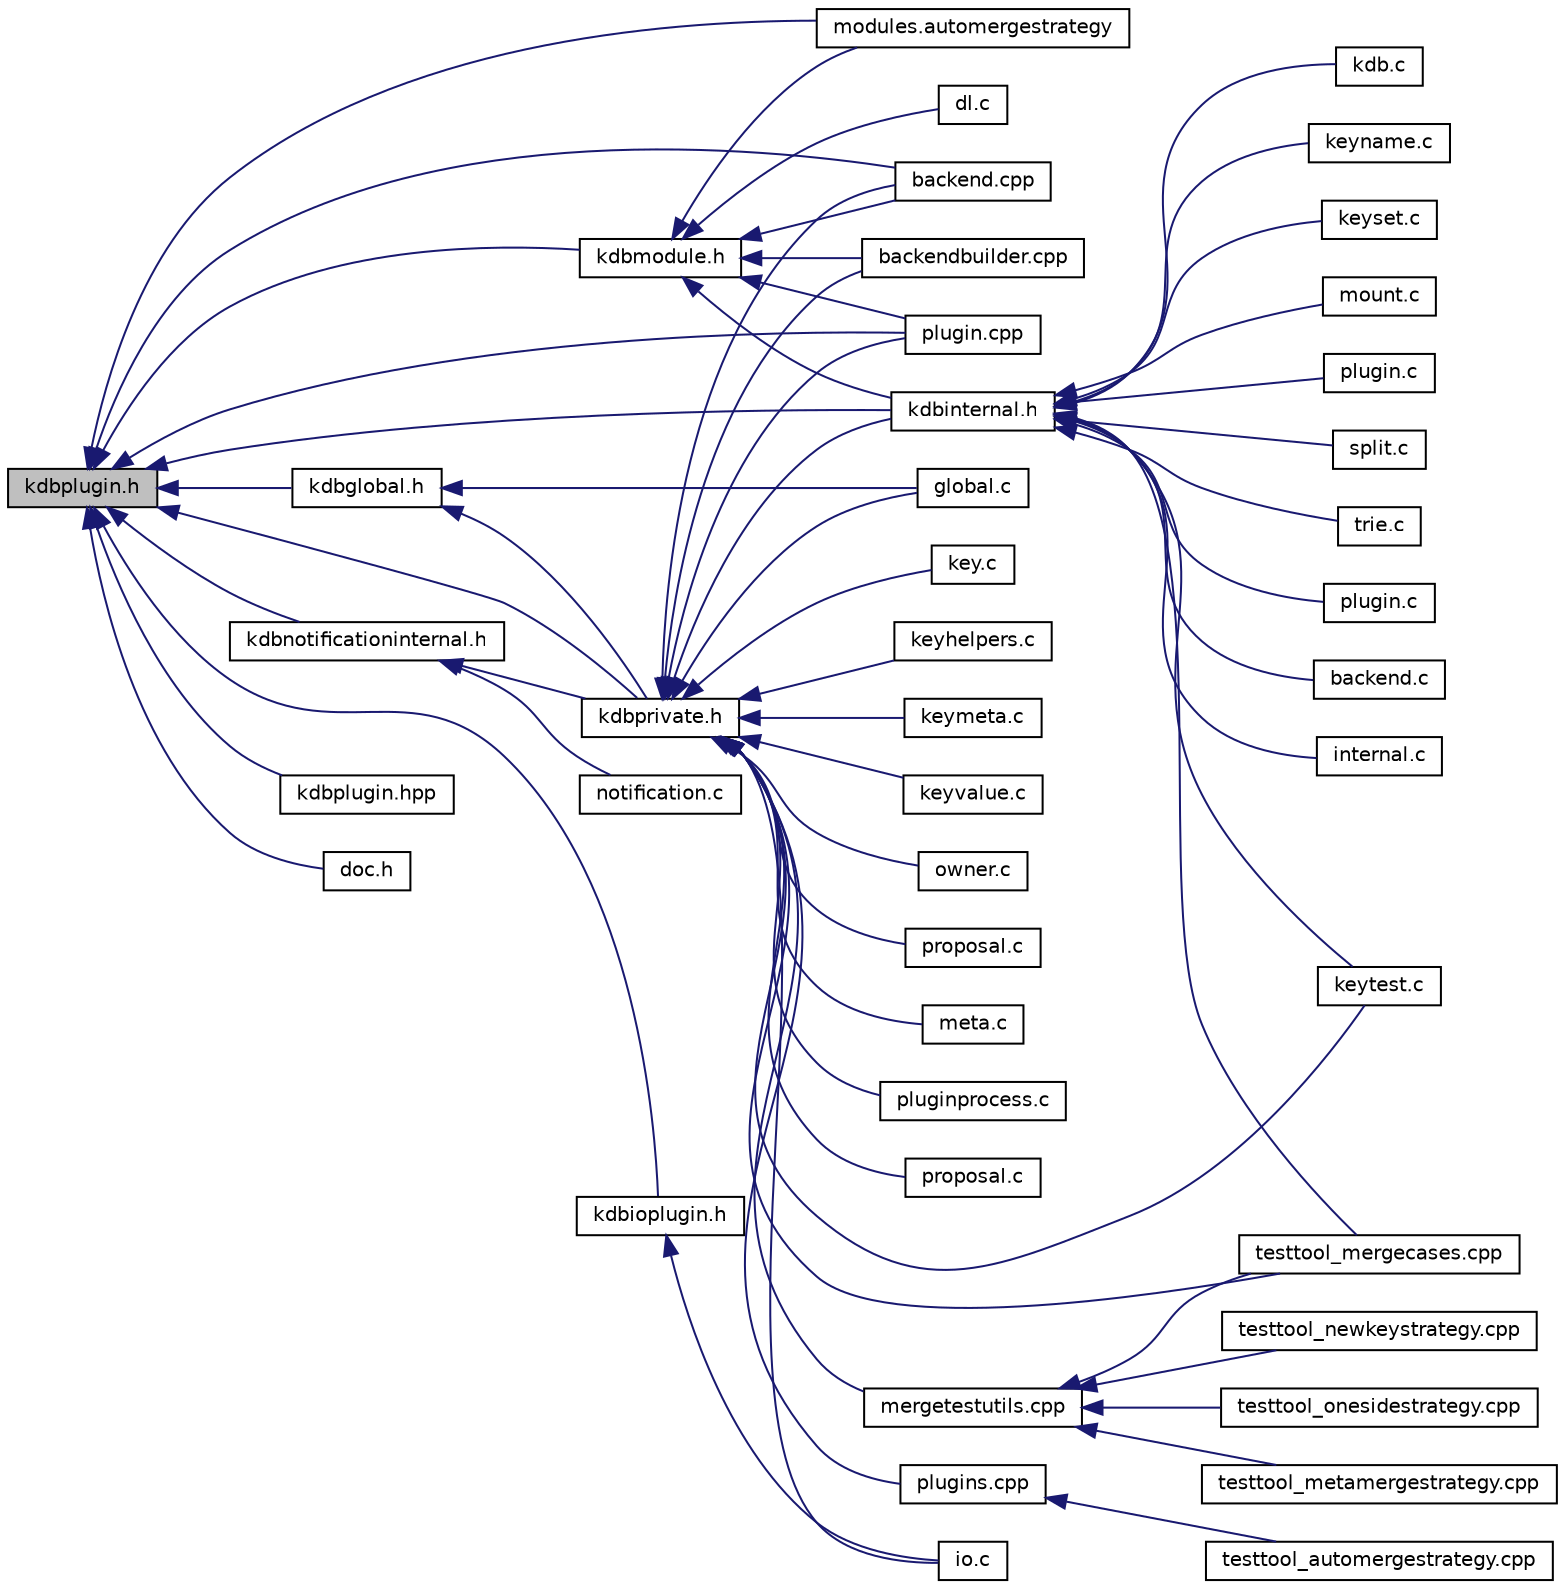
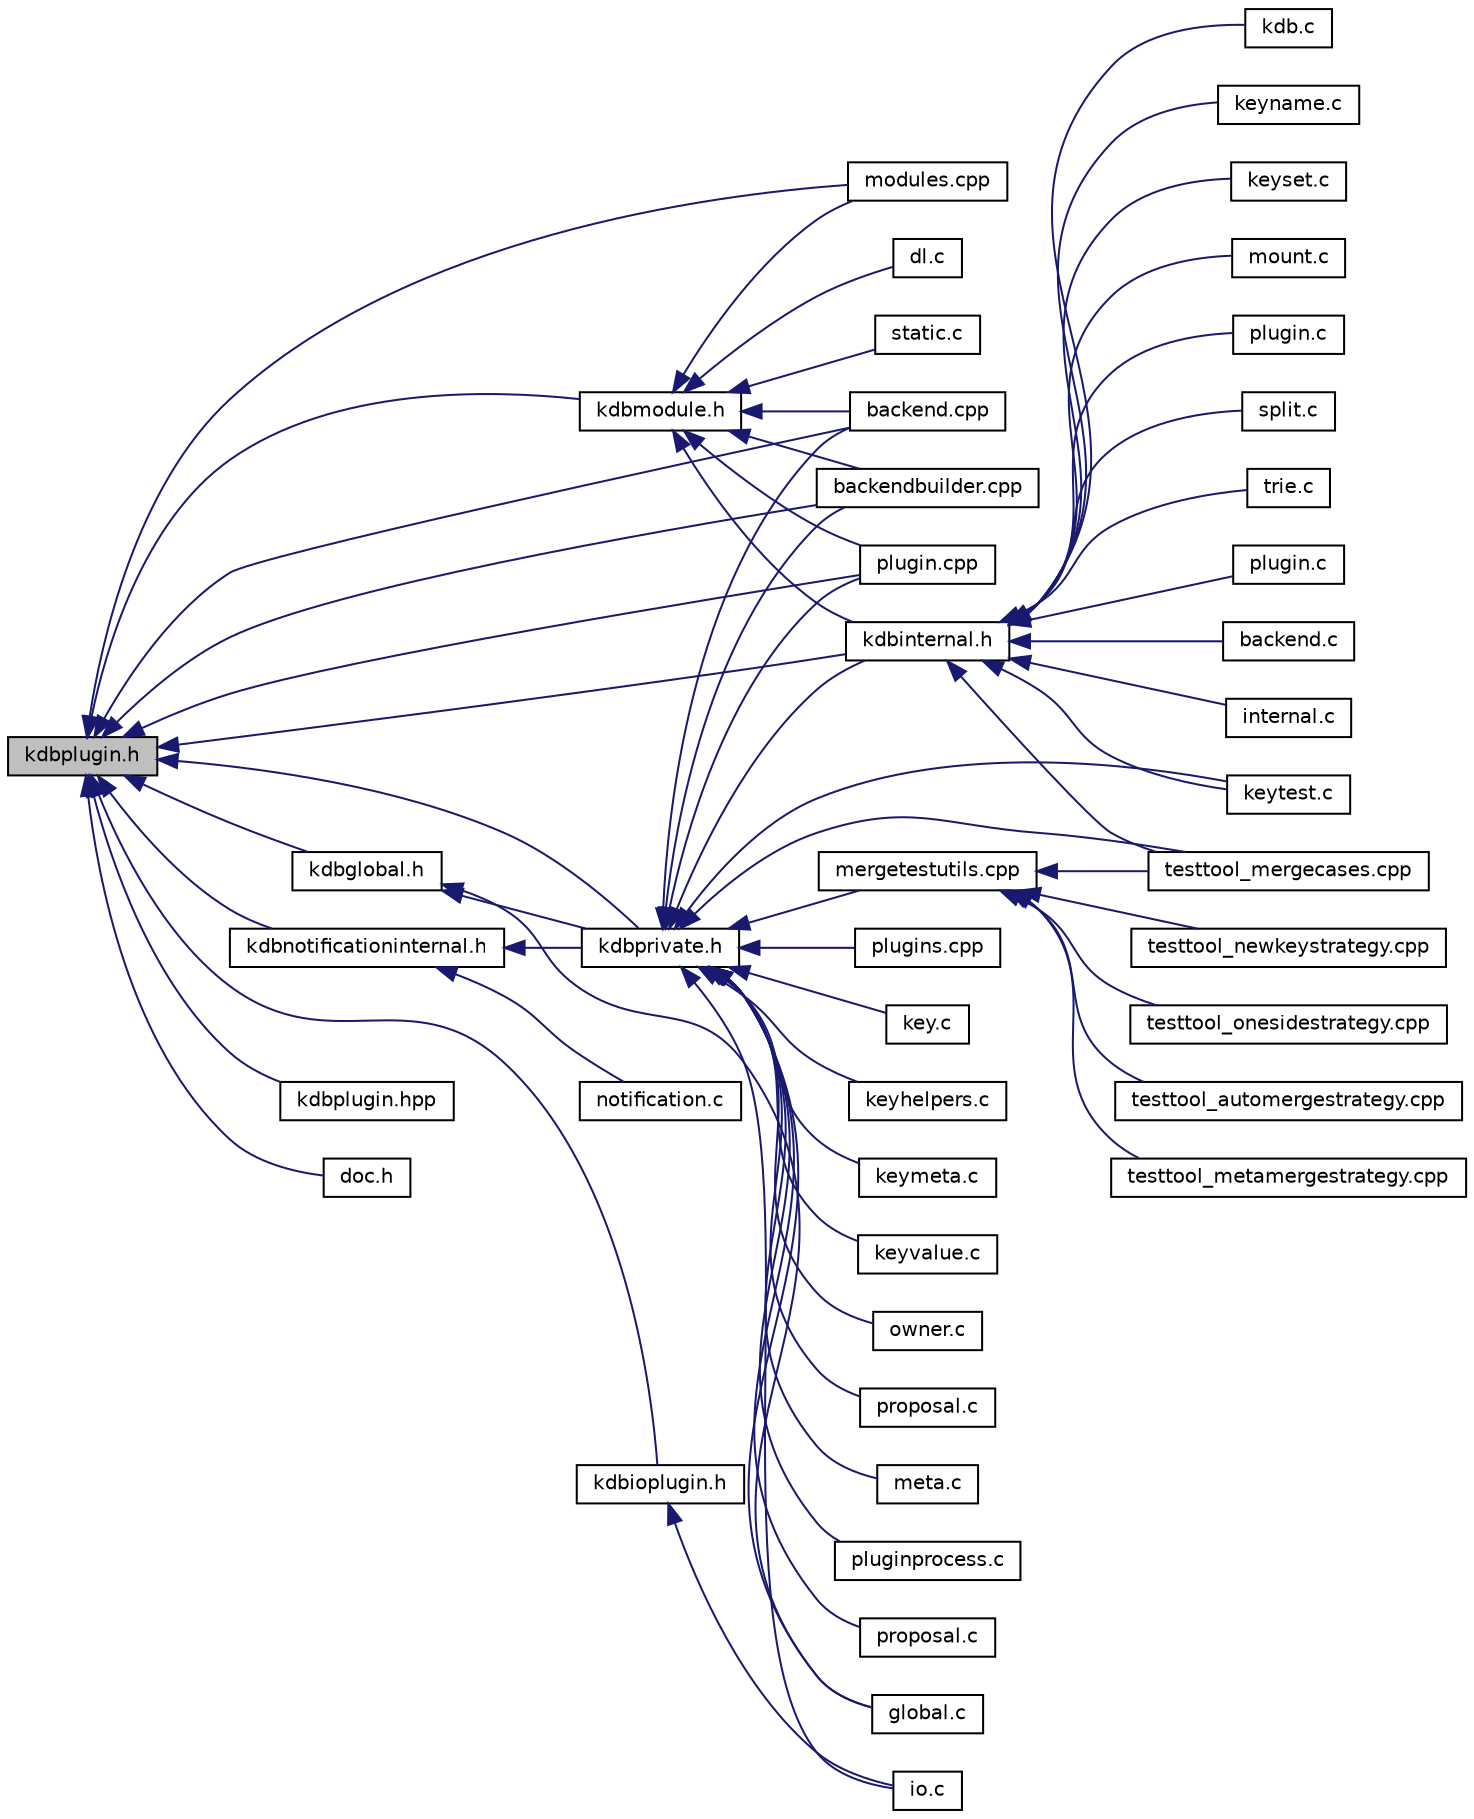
node "modules.automergestrategy": label "modules.automergestrategy" -> "modules.cpp"
node "static.c": added
edge "backendbuilder.cpp" -> "kdbplugin.h": added
edge "testtool_automergestrategy.cpp" -> "plugins.cpp": now "testtool_automergestrategy.cpp" -> "mergetestutils.cpp"
